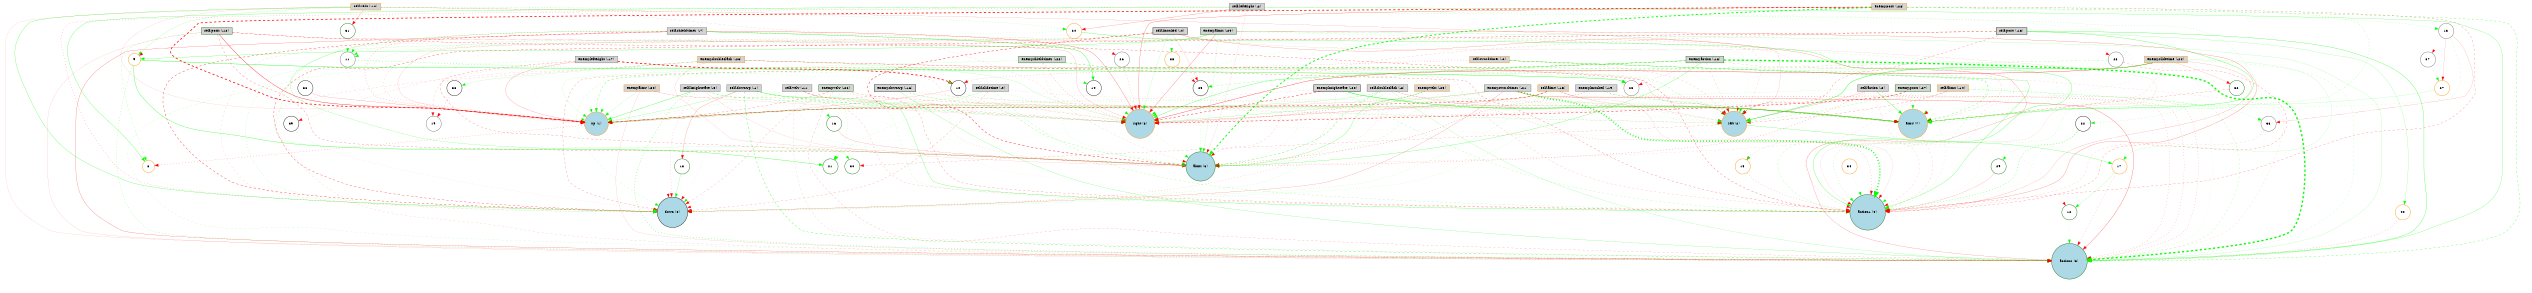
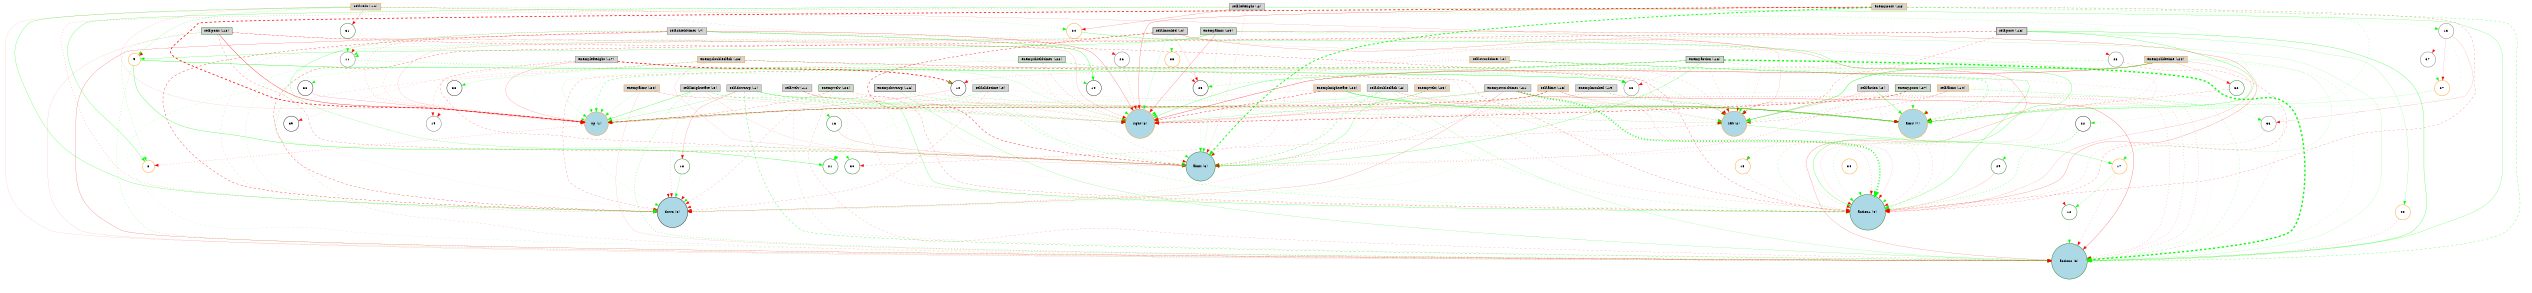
edge "self.velX (-10)" -> "11": color green -> red
edge "11" -> "36": added
node "enemy.knightstate (-20)": color black -> darkorange
